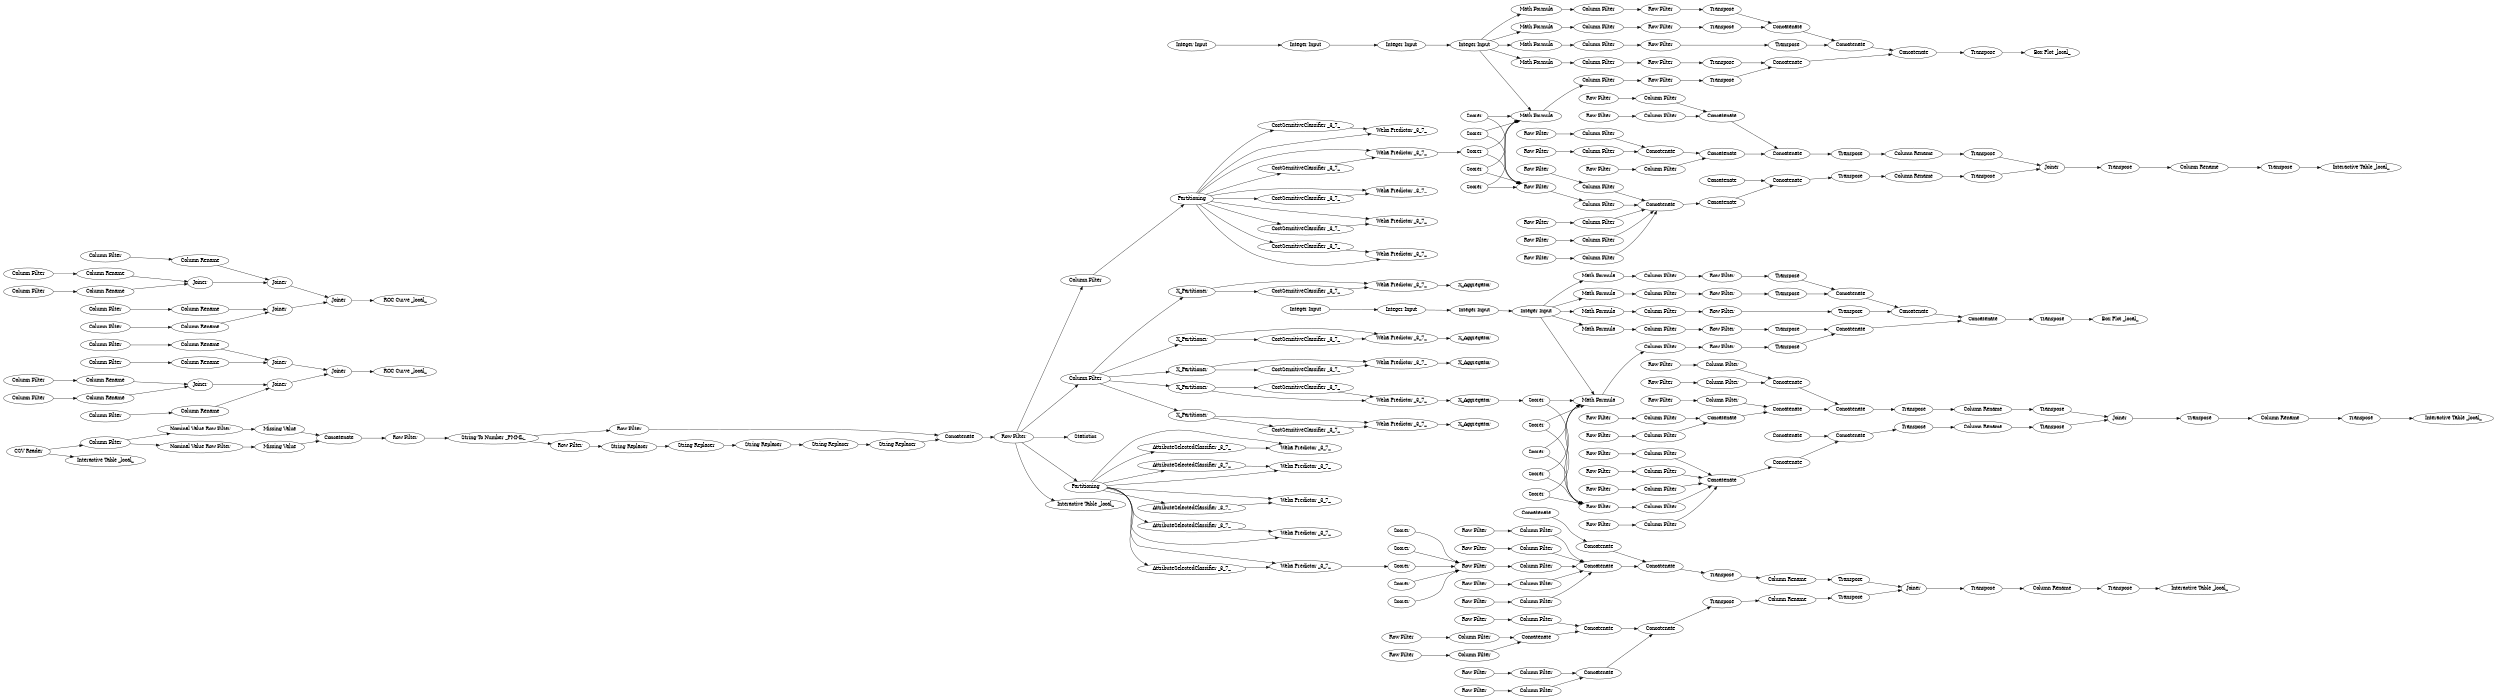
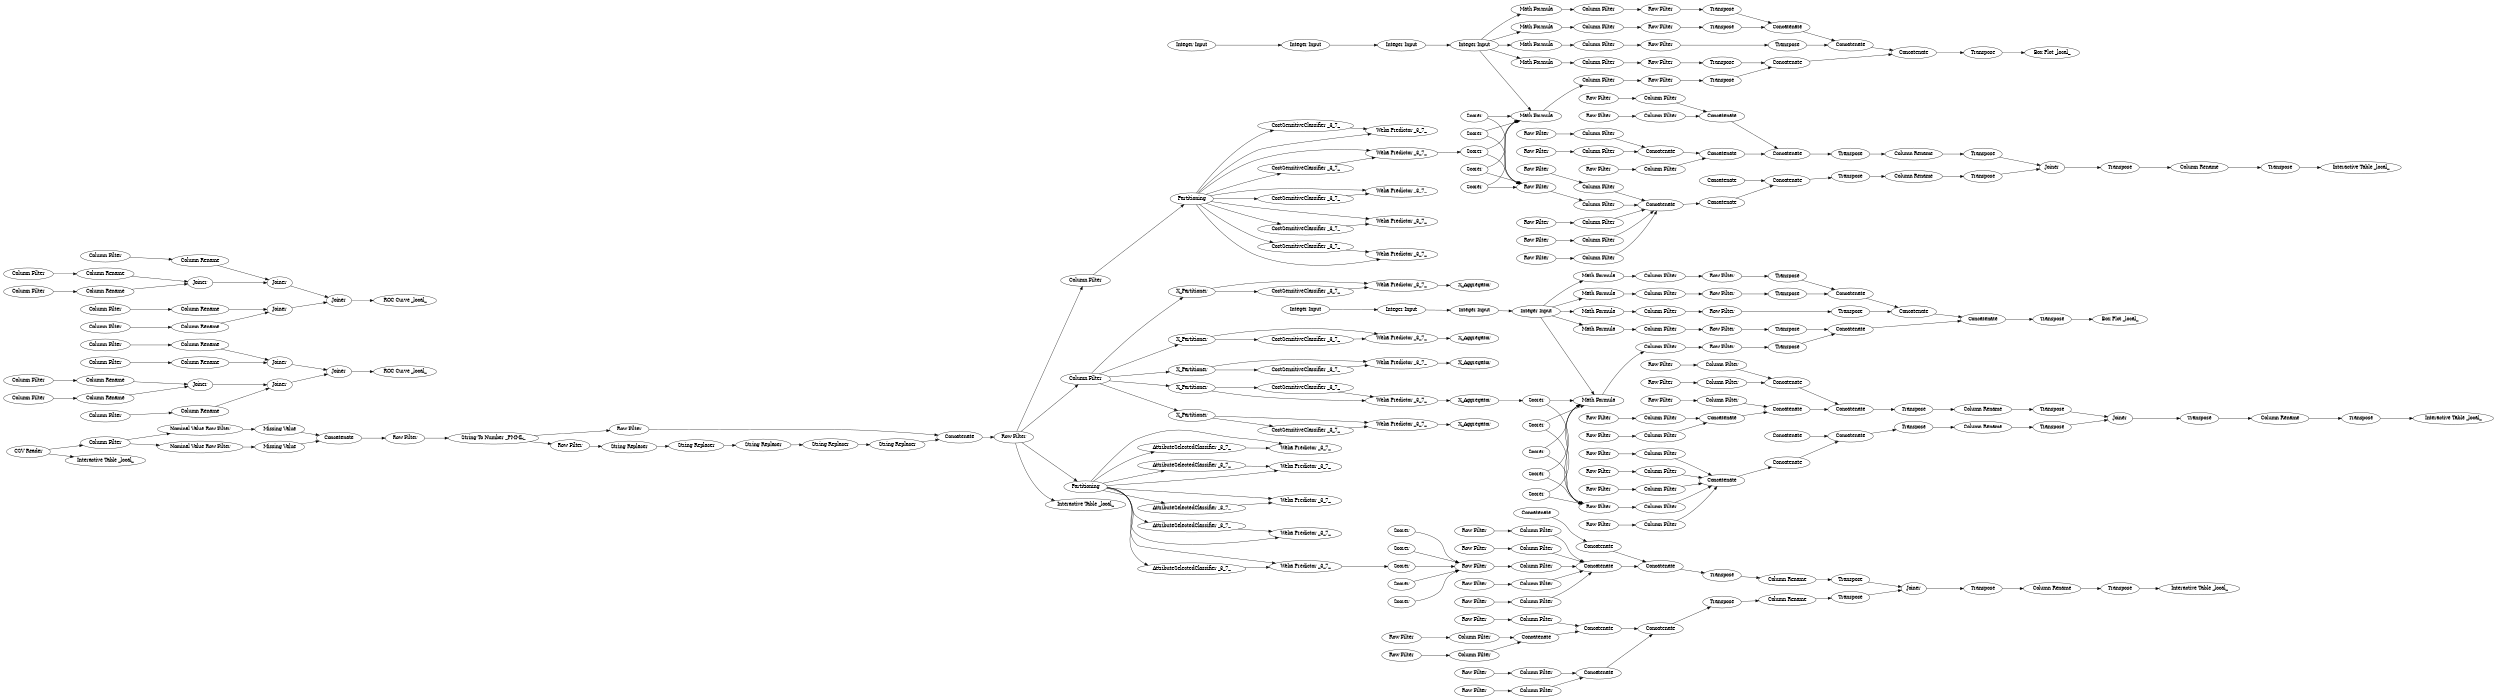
node "Statistics": removed
